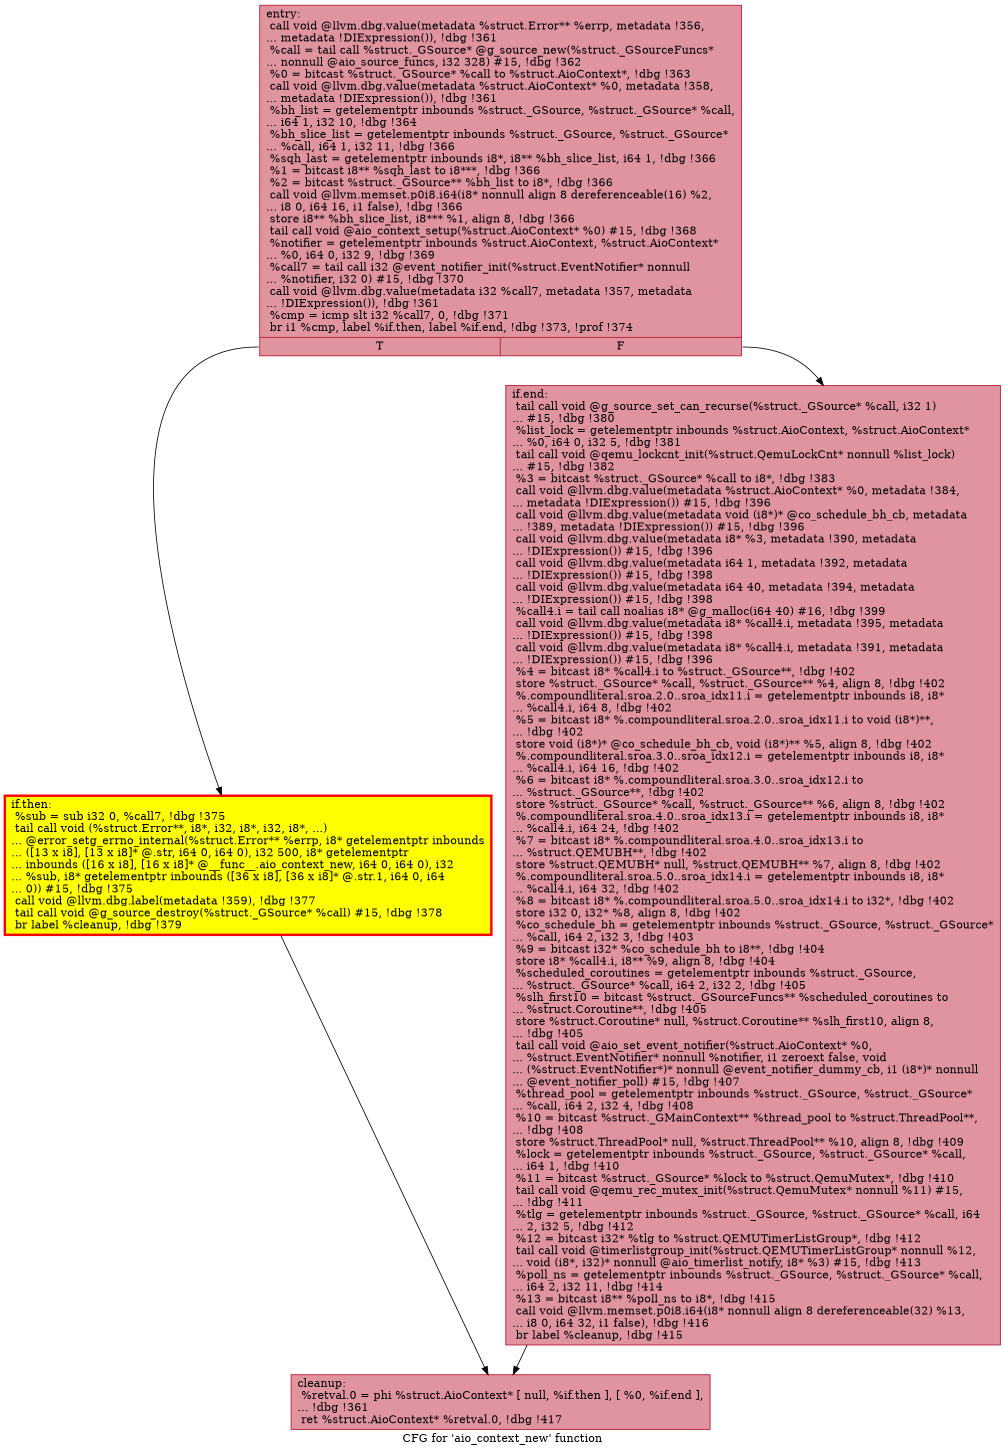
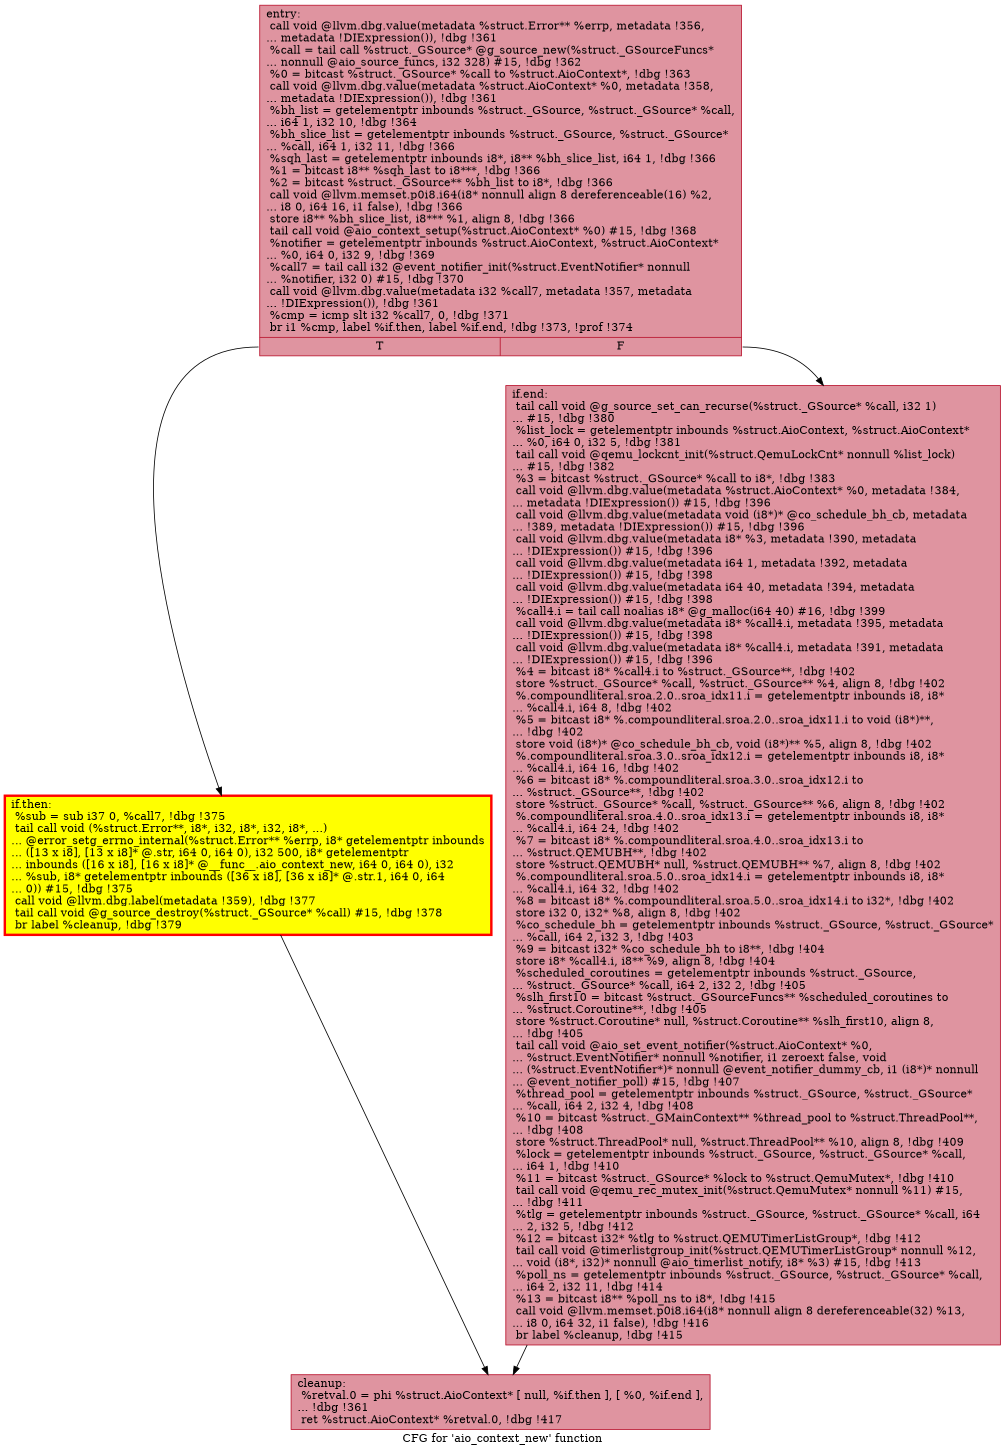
node "if.then:": text "%sub = sub i32 0, %call7, !dbg !375" -> "%sub = sub i37 0, %call7, !dbg !375"
